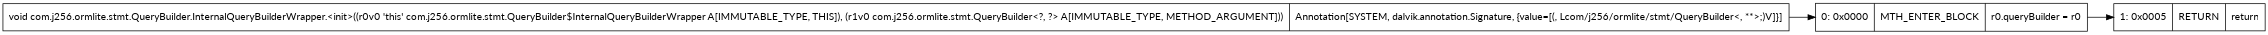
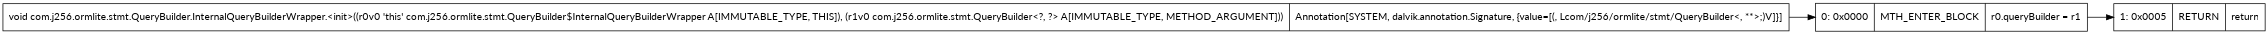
node "0: 0x0000": text "r0.queryBuilder = r0" -> "r0.queryBuilder = r1"
